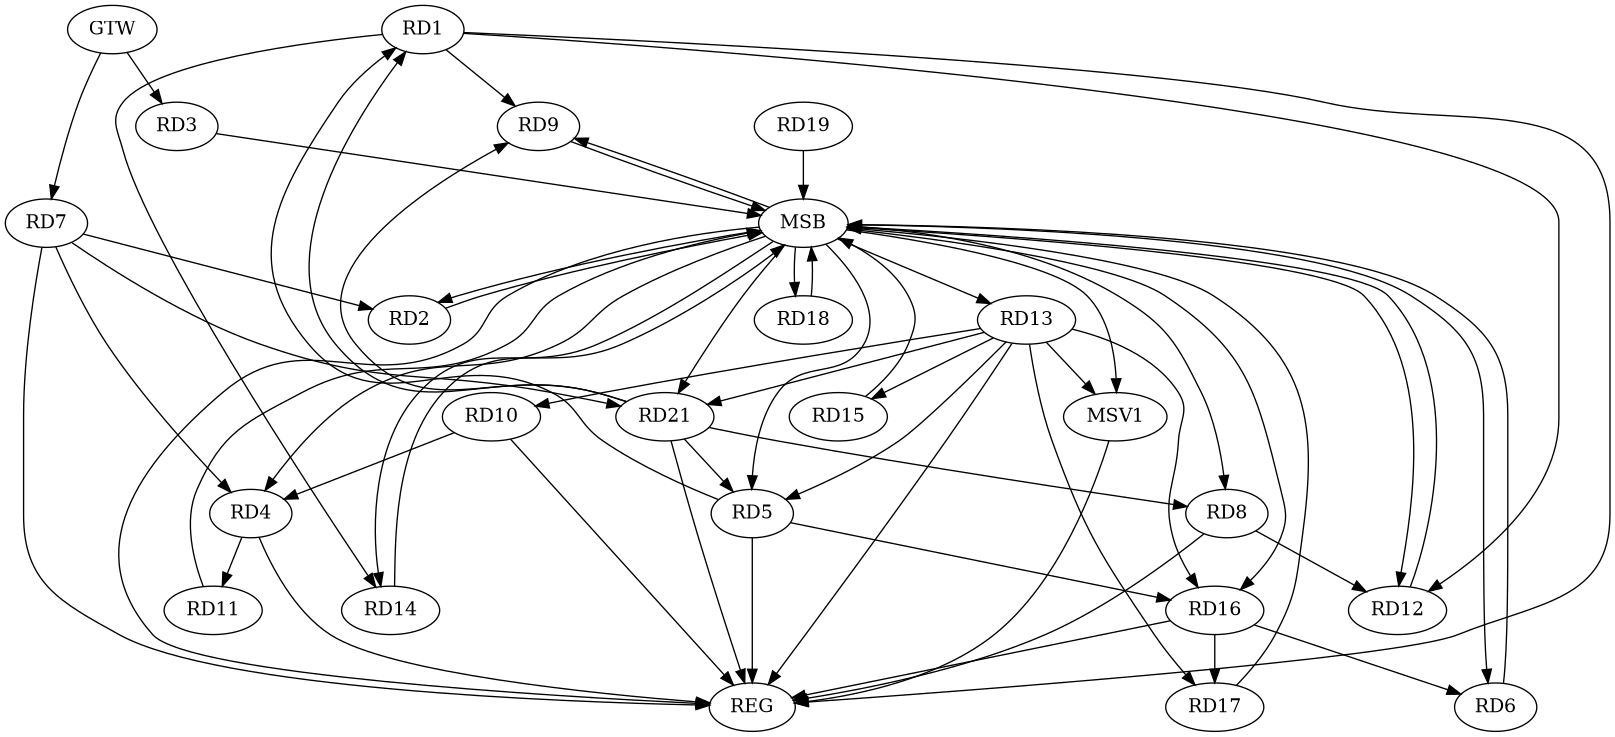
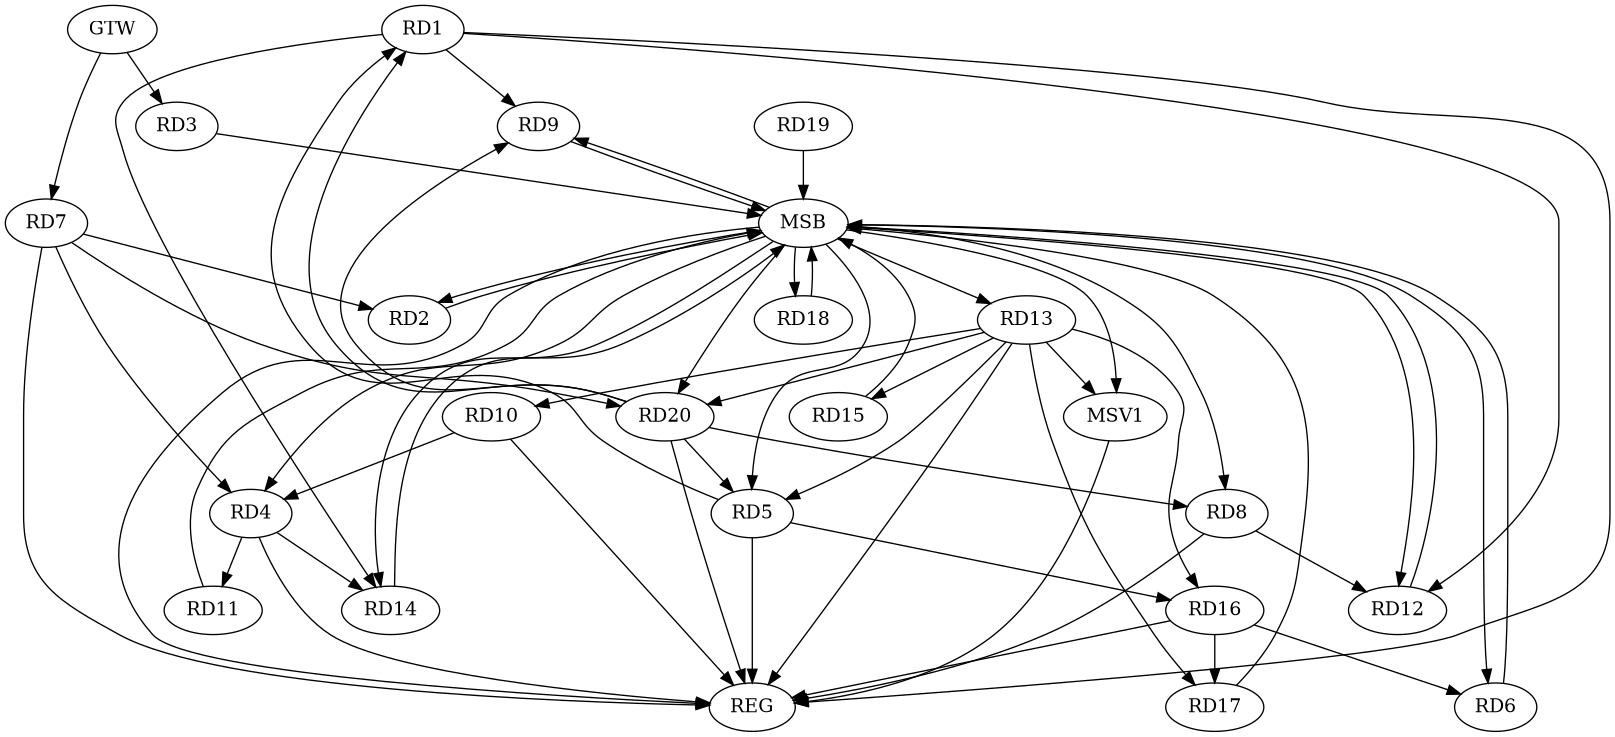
edge "MSB" -> "RD16": removed
node "RD21": label "RD21" -> "RD20"
edge "RD4" -> "RD14": added
